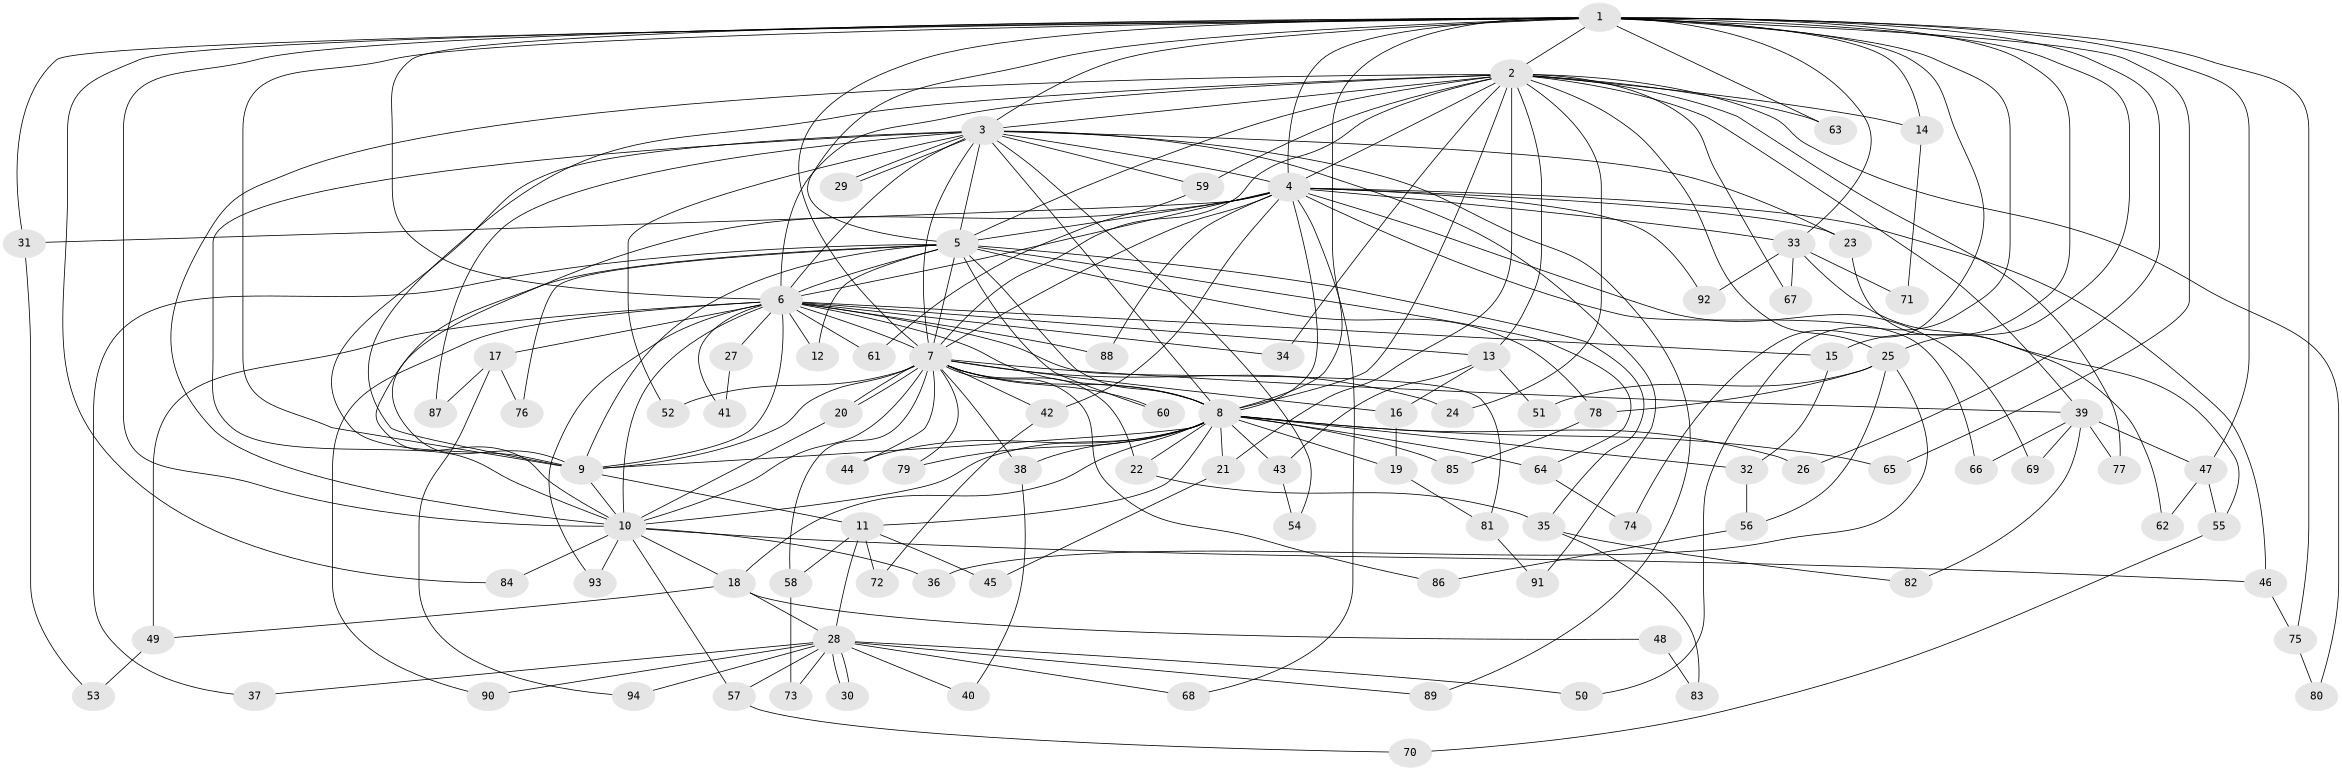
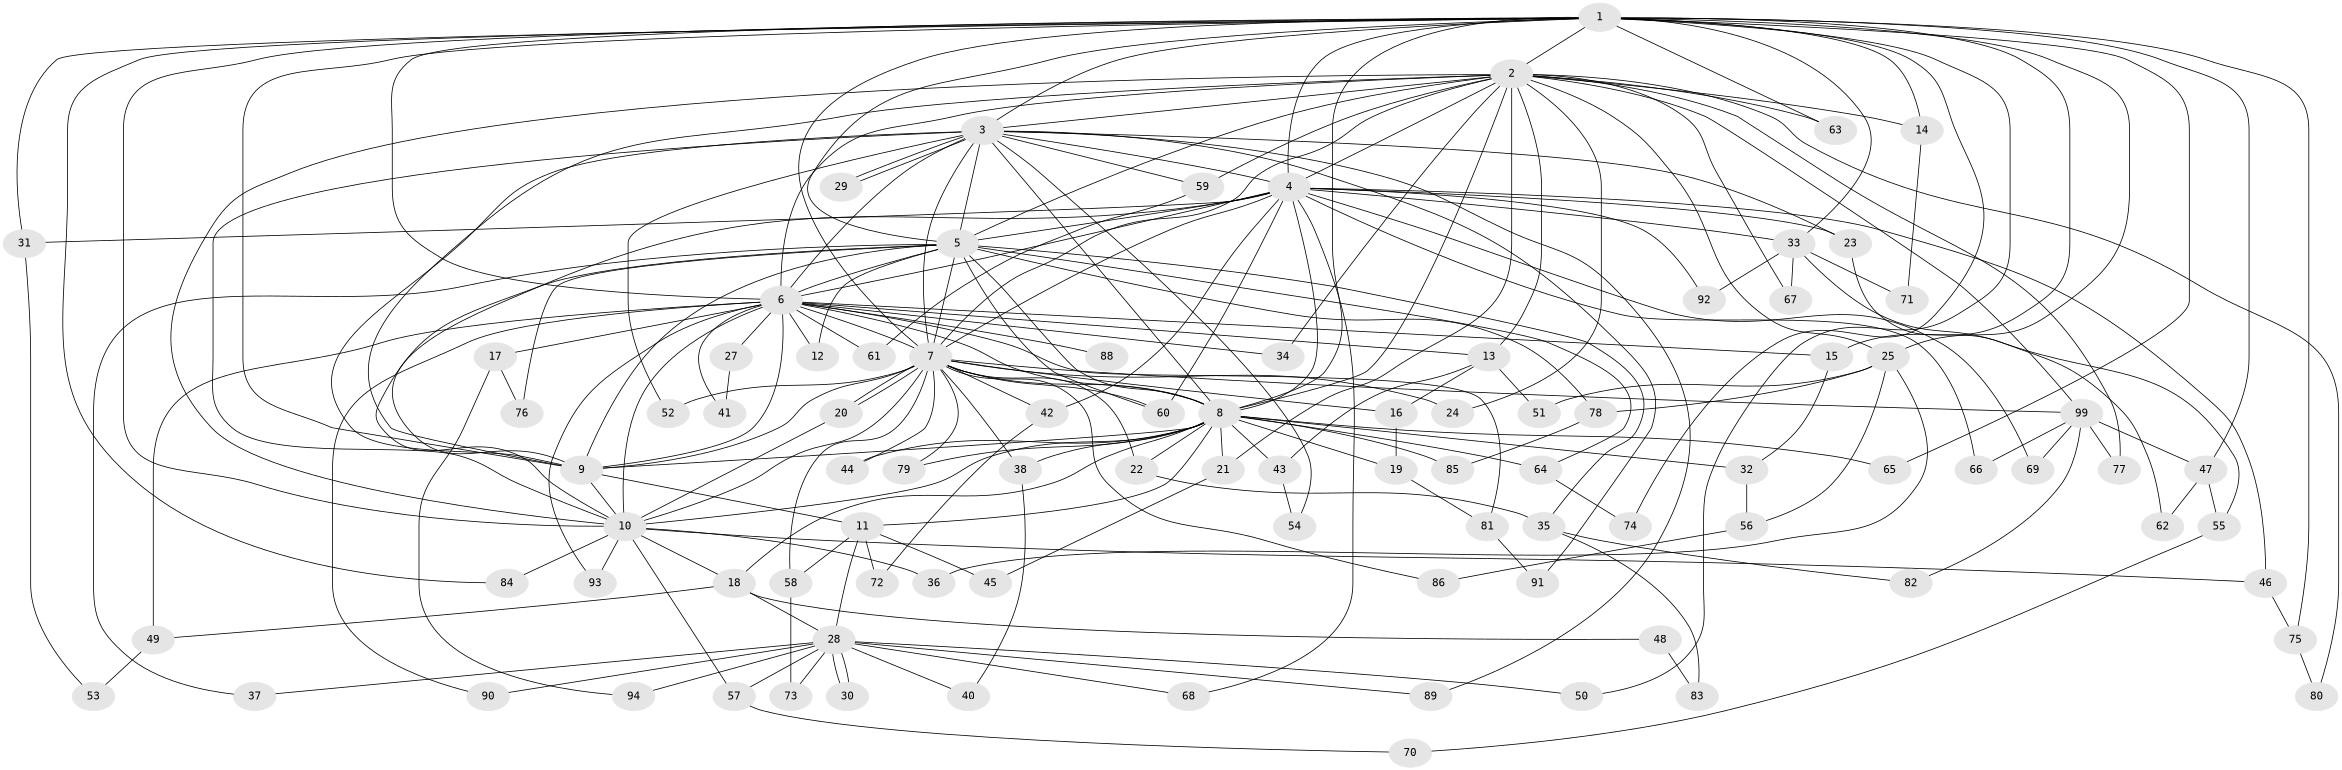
edge "4" -- "88": now "4" -- "60"
node "87": removed
node "39": label "39" -> "99"
node "26": removed
